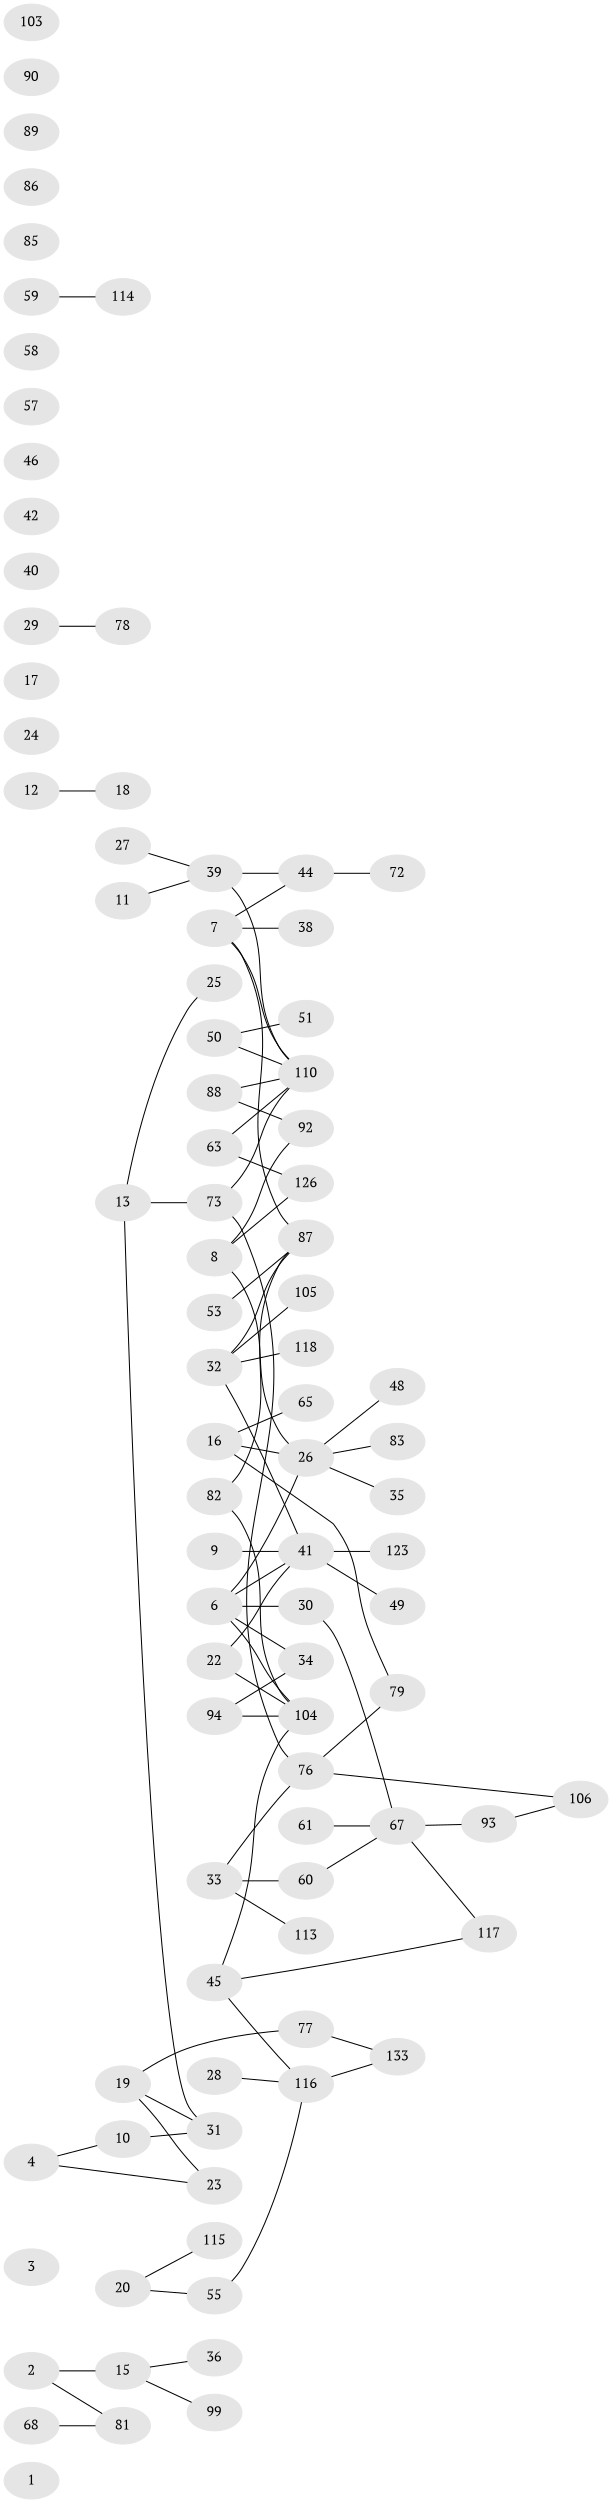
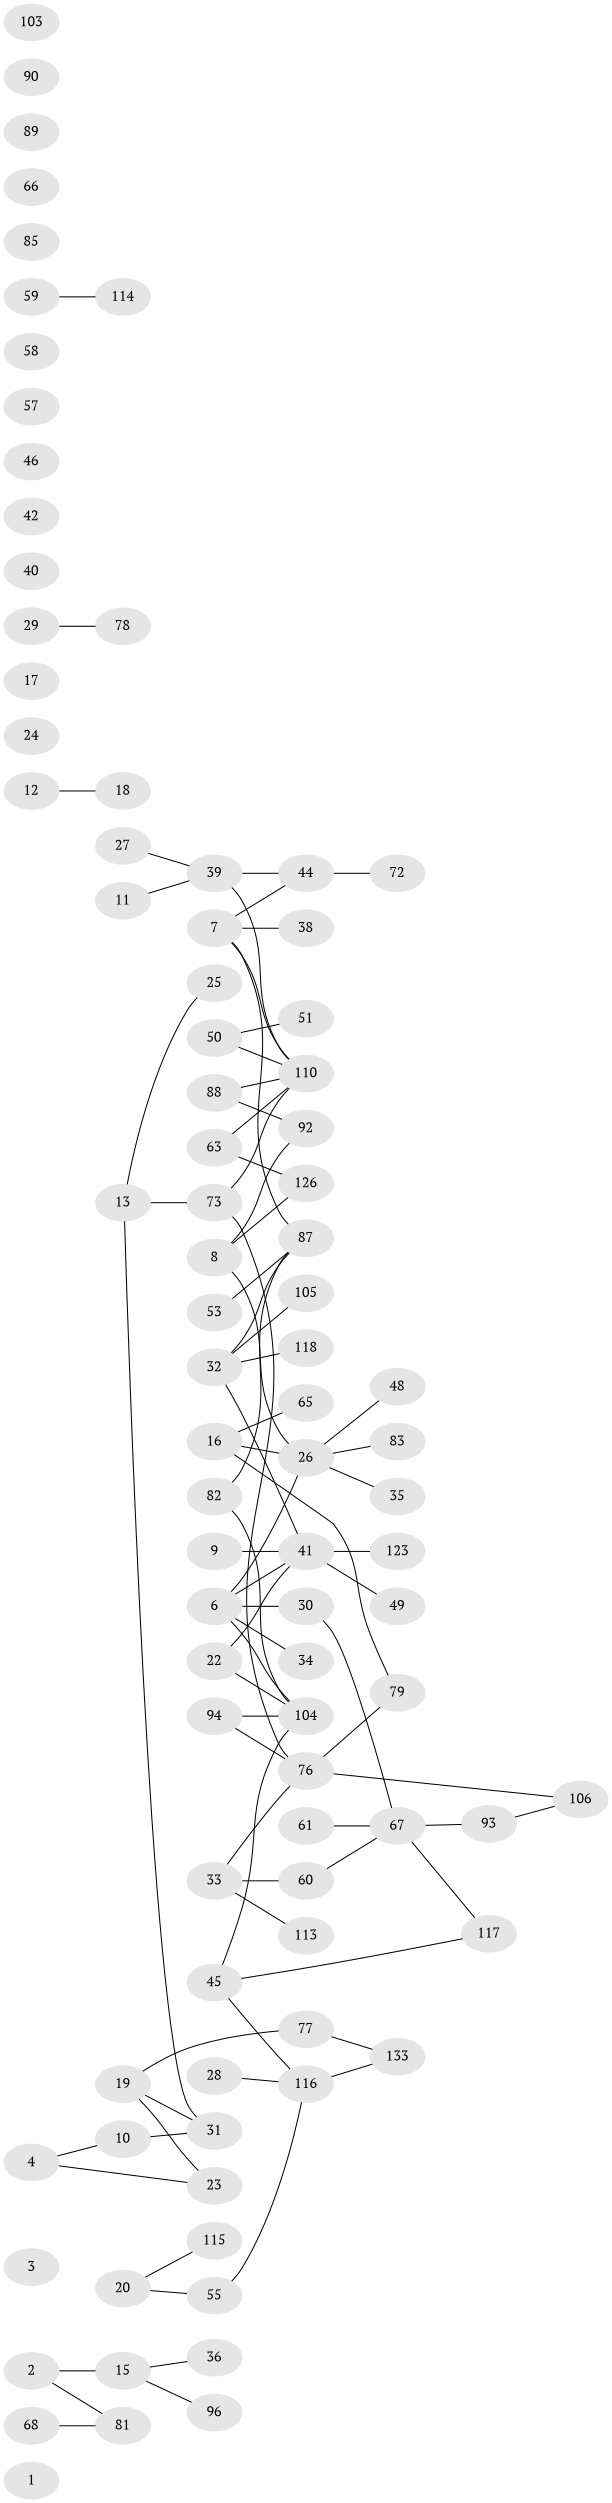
node "86": label "86" -> "66"
edge "34" -- "94": now "76" -- "94"
node "99": label "99" -> "96"
